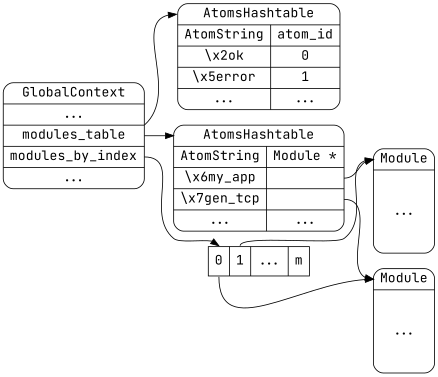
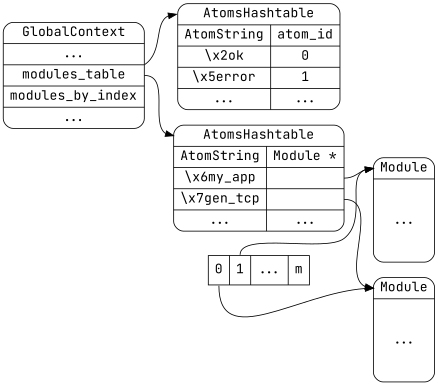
edge "GlobalContext" -> "0": removed
